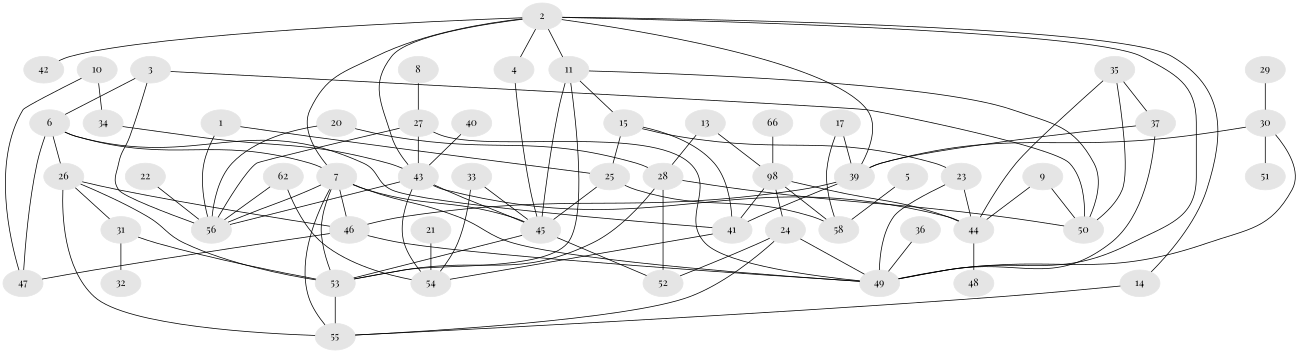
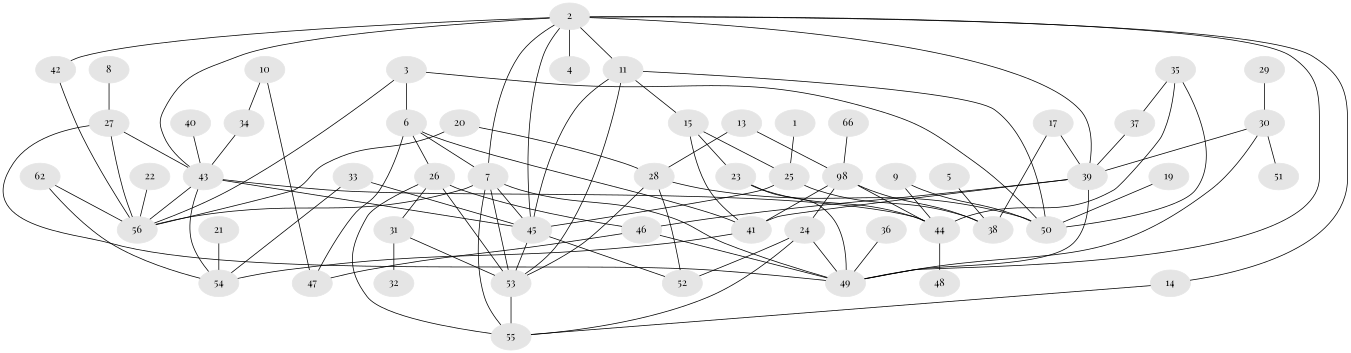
edge "4" -- "45": now "2" -- "45"
edge "1" -- "56": now "42" -- "56"
node "19": added
edge "7" -- "46": removed
node "58": label "58" -> "38"
edge "37" -- "49": now "39" -- "49"
